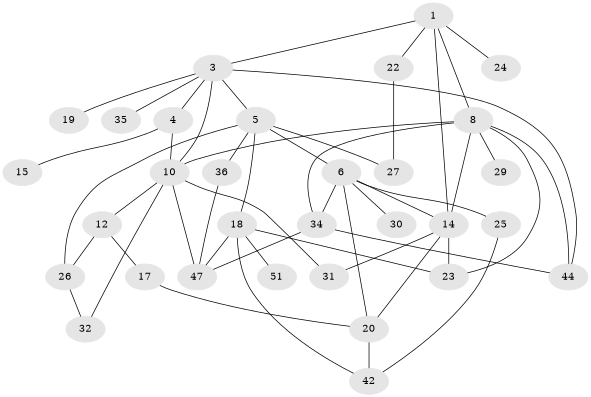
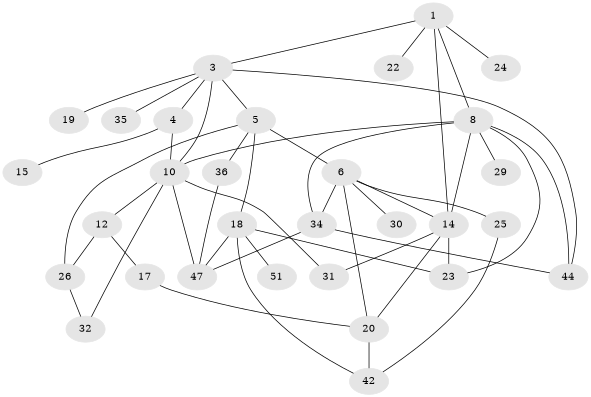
node "27": removed
